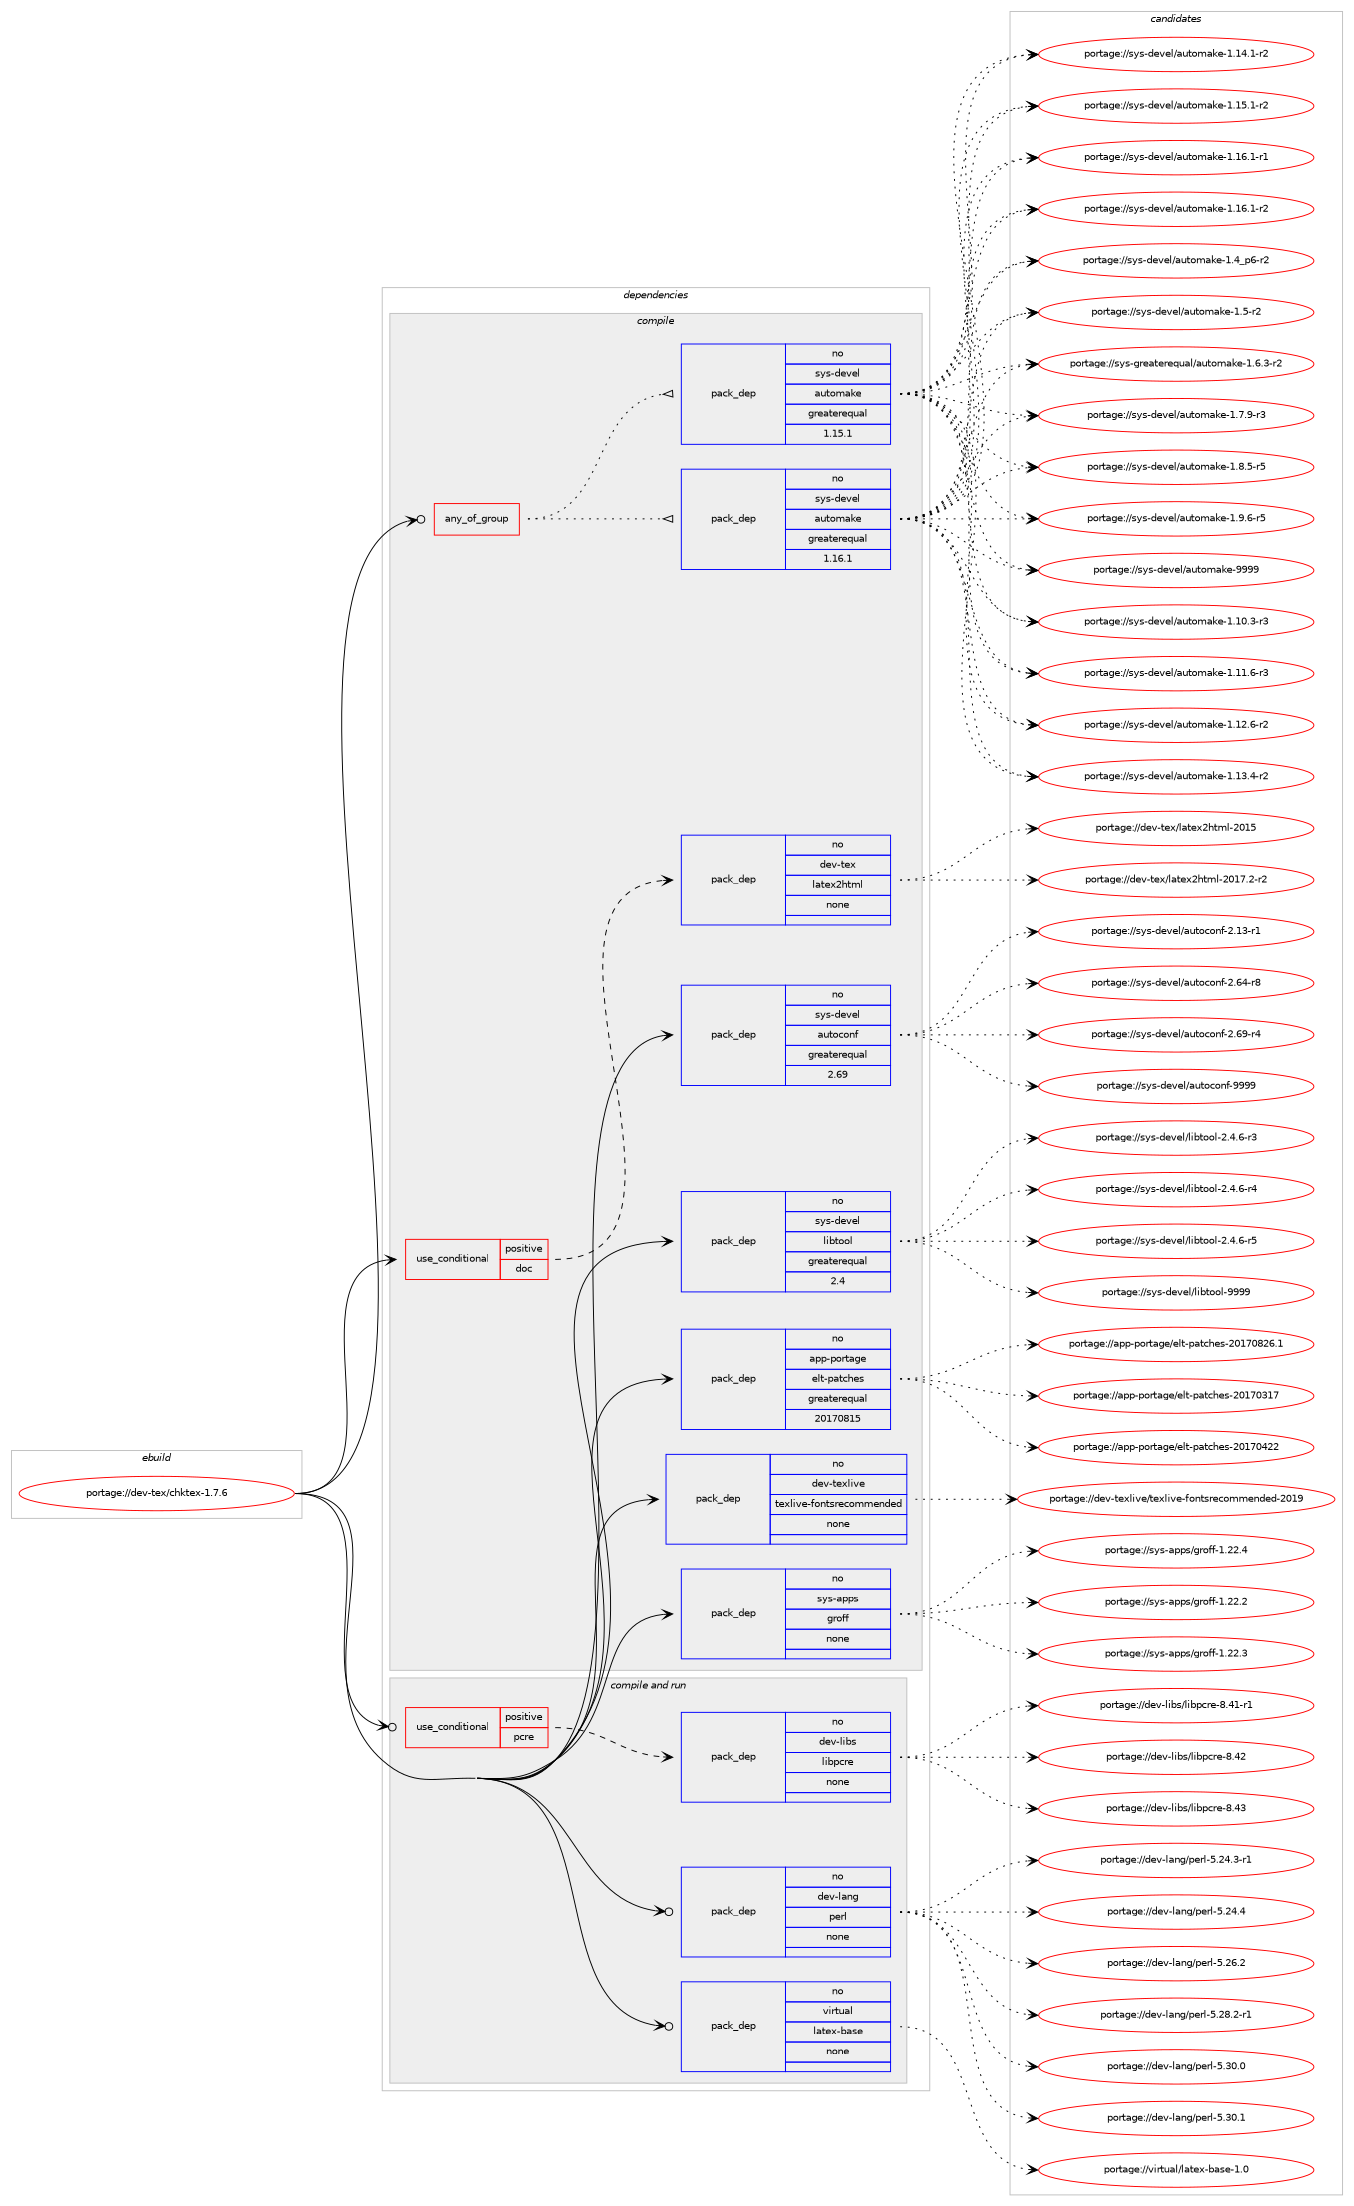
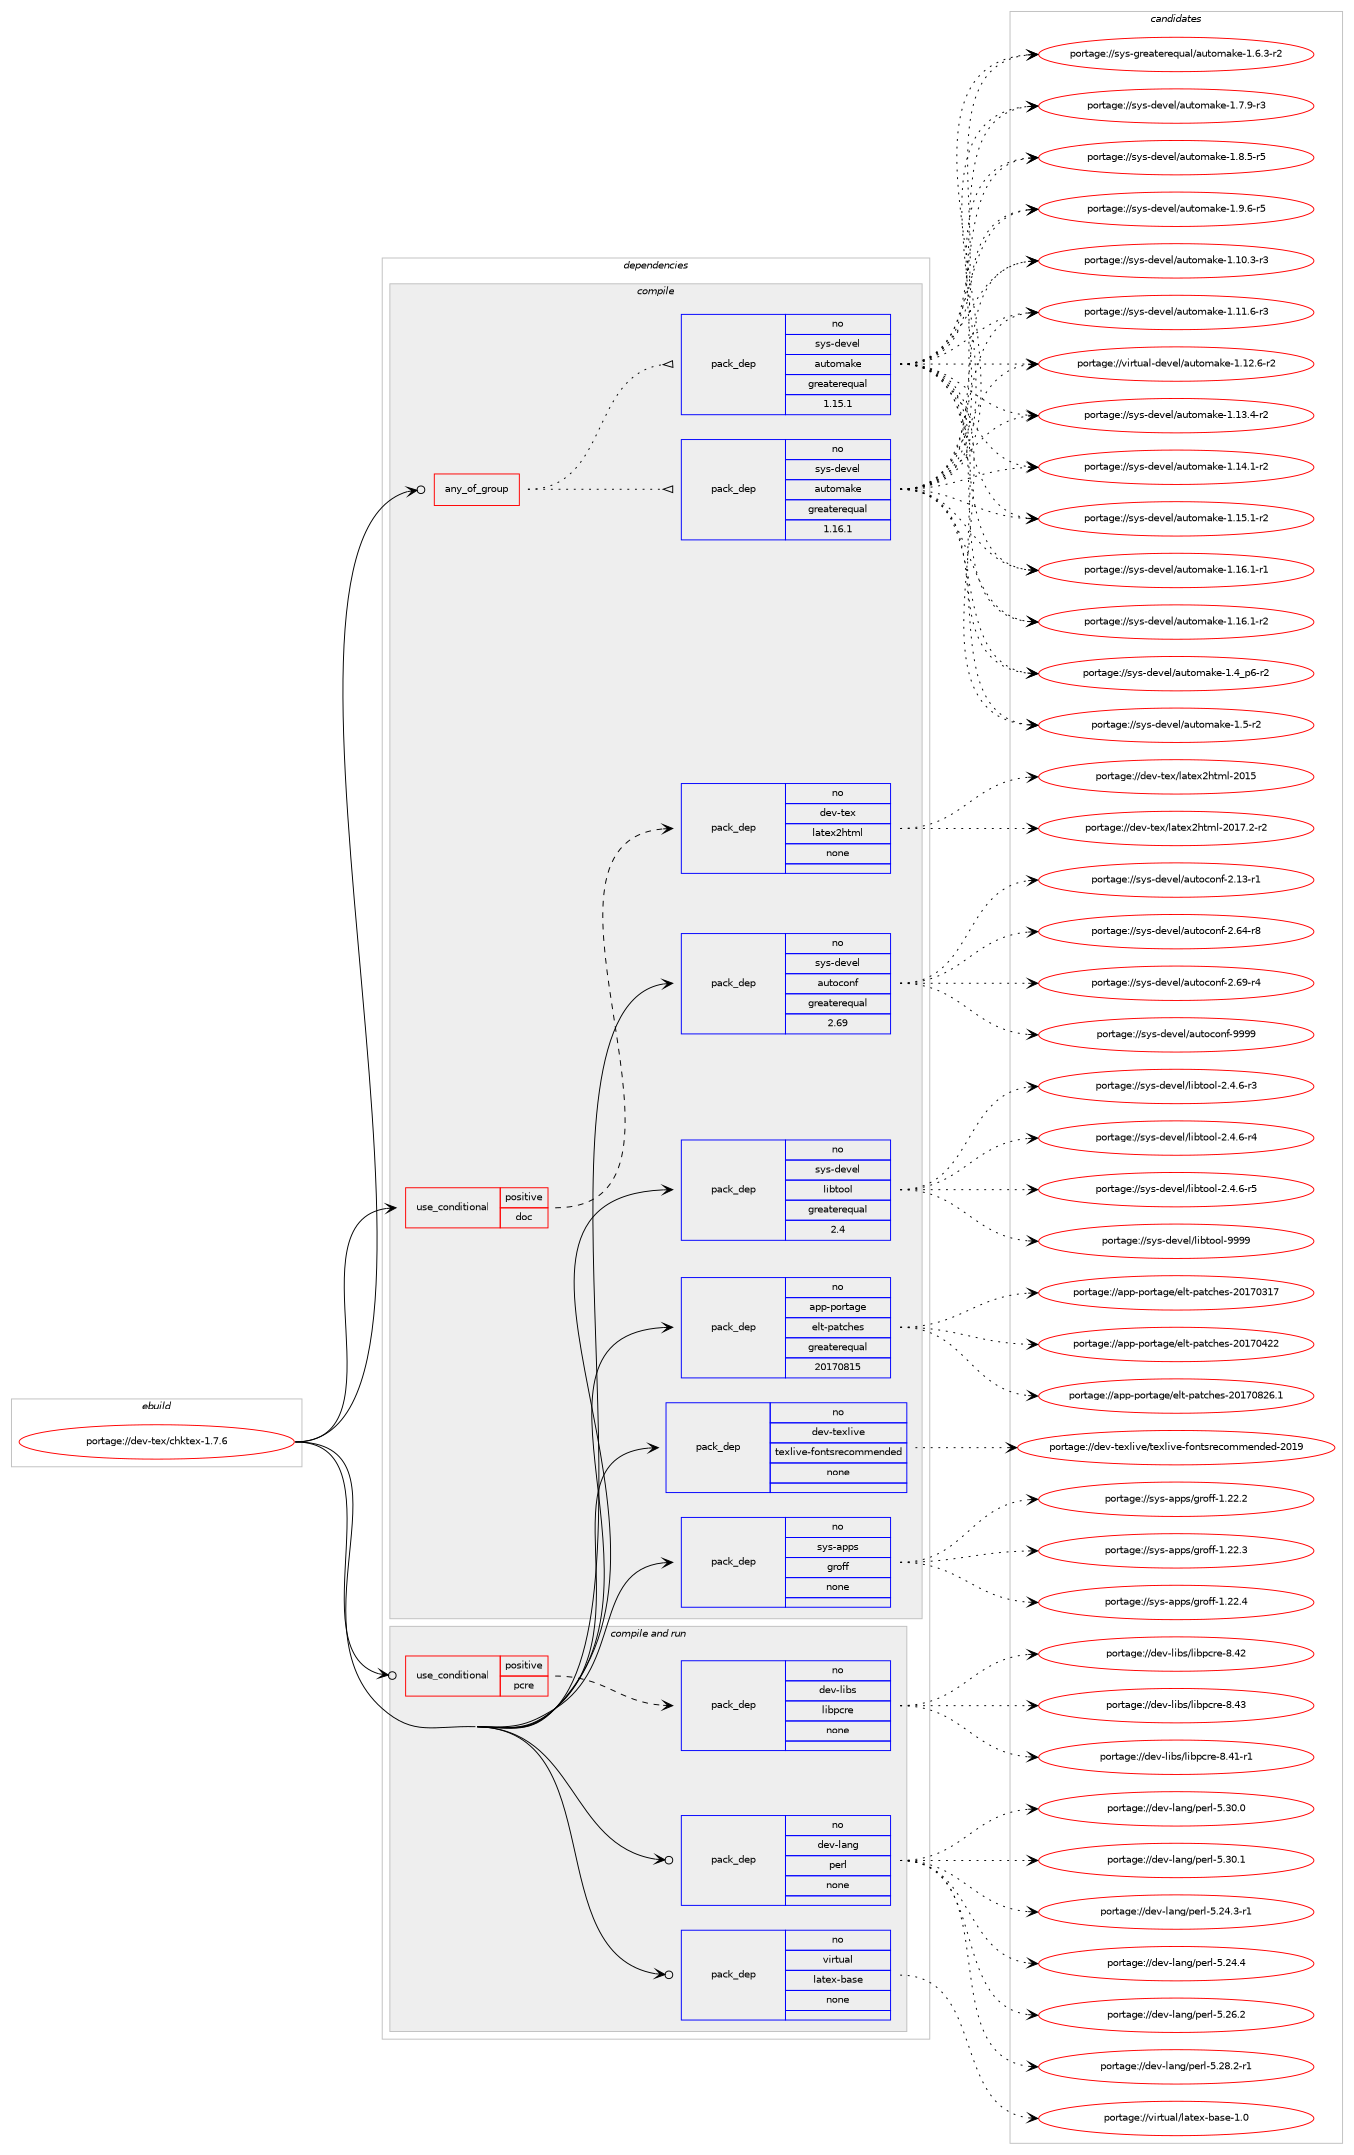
node "portage://sys-devel/automake-9999": removed
node "portage://sys-devel/automake-1.12.6-r2": label "portage://sys-devel/automake-1.12.6-r2" -> "portage://virtual-devel/automake-1.12.6-r2"
